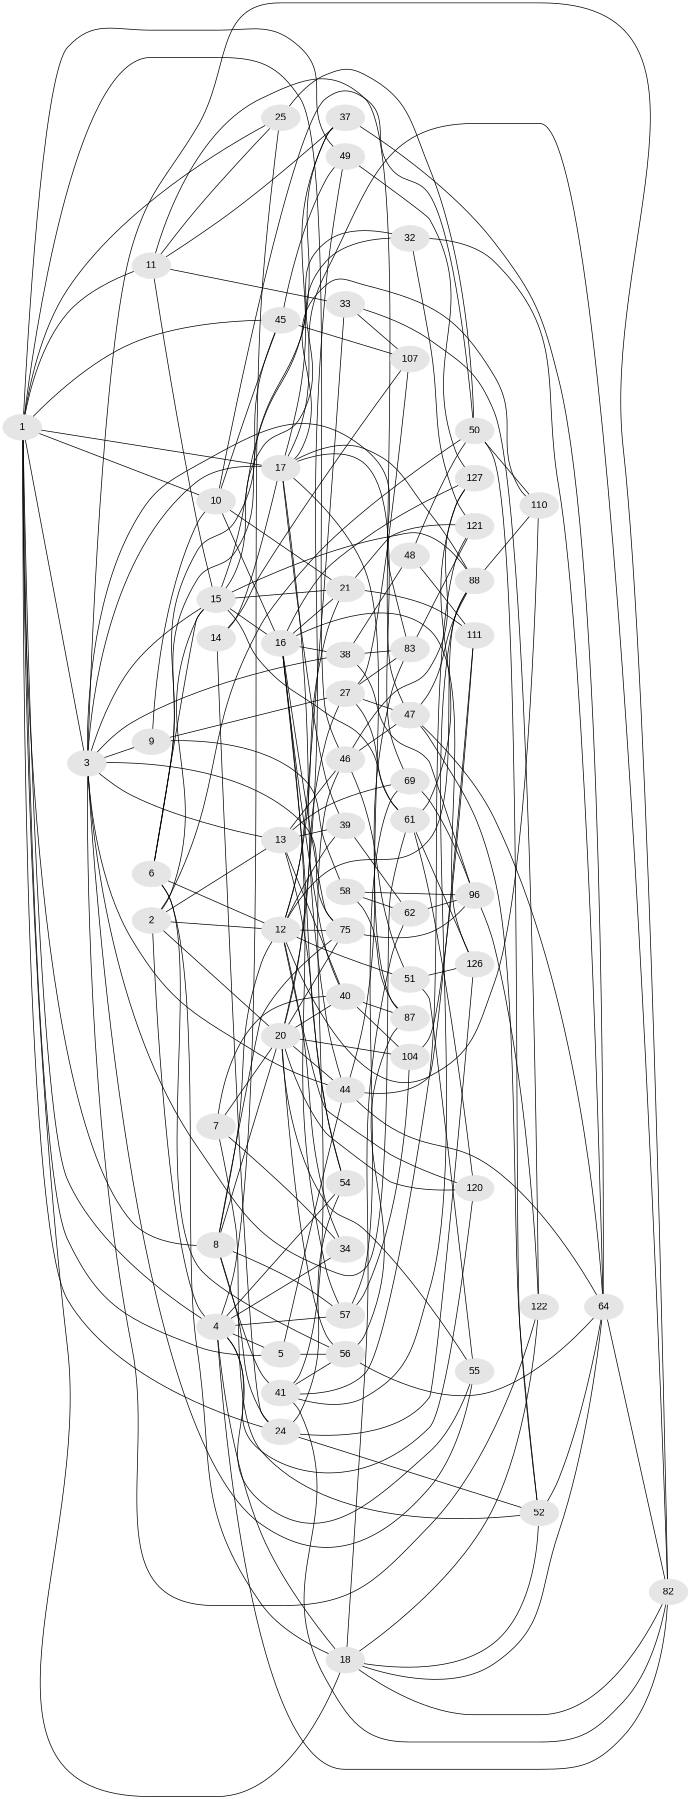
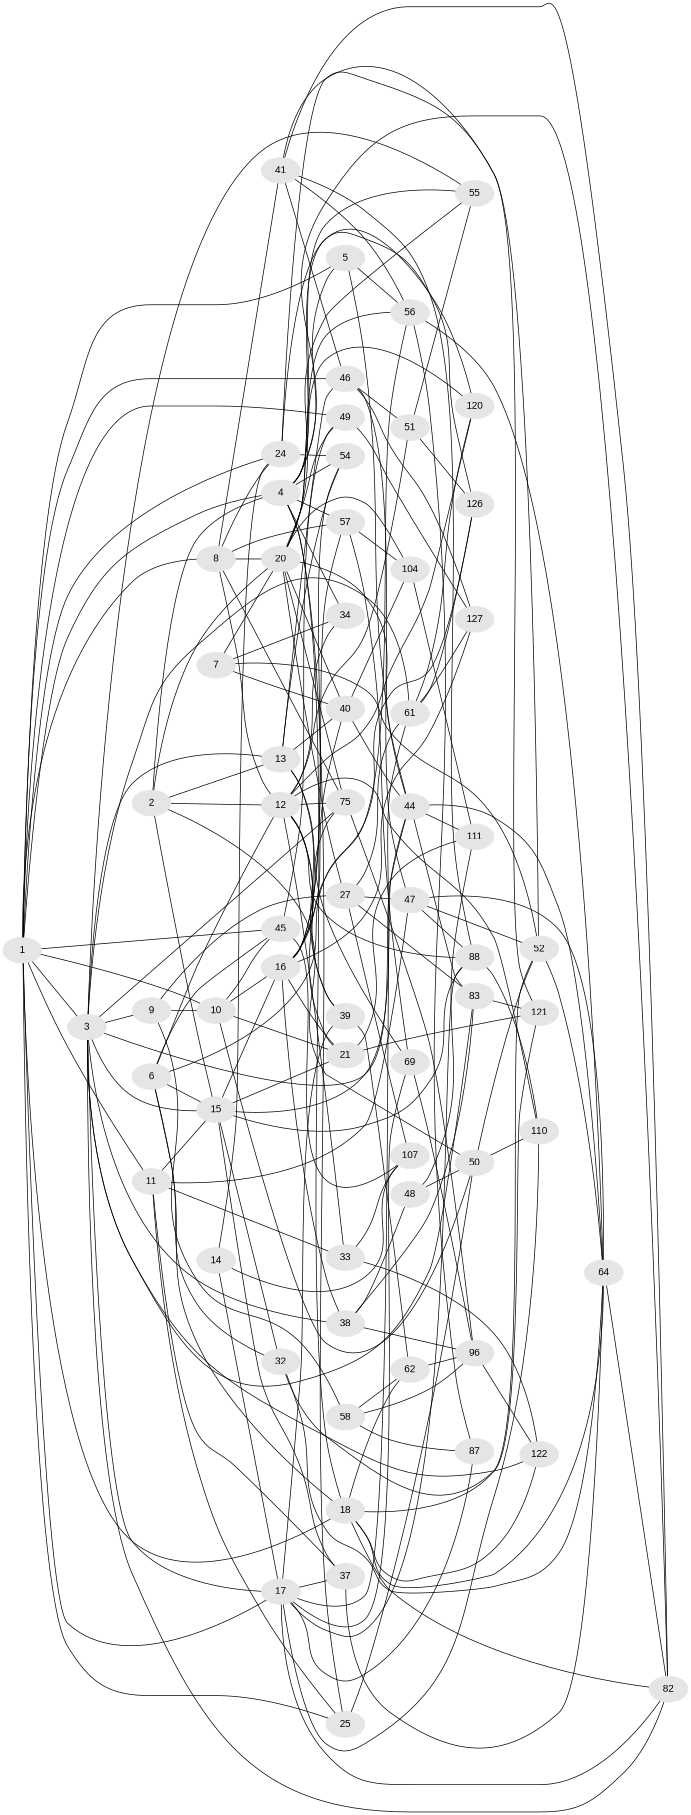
edge "40" -- "87": now "40" -- "44"
